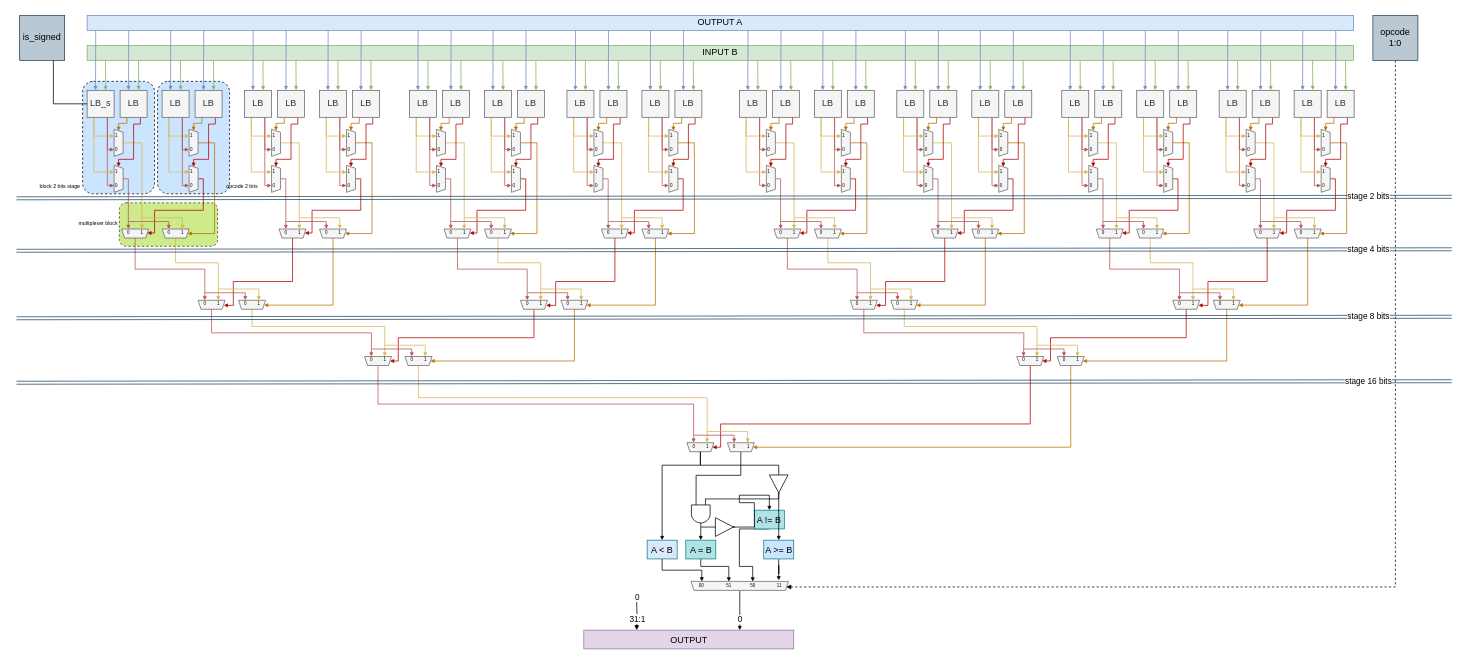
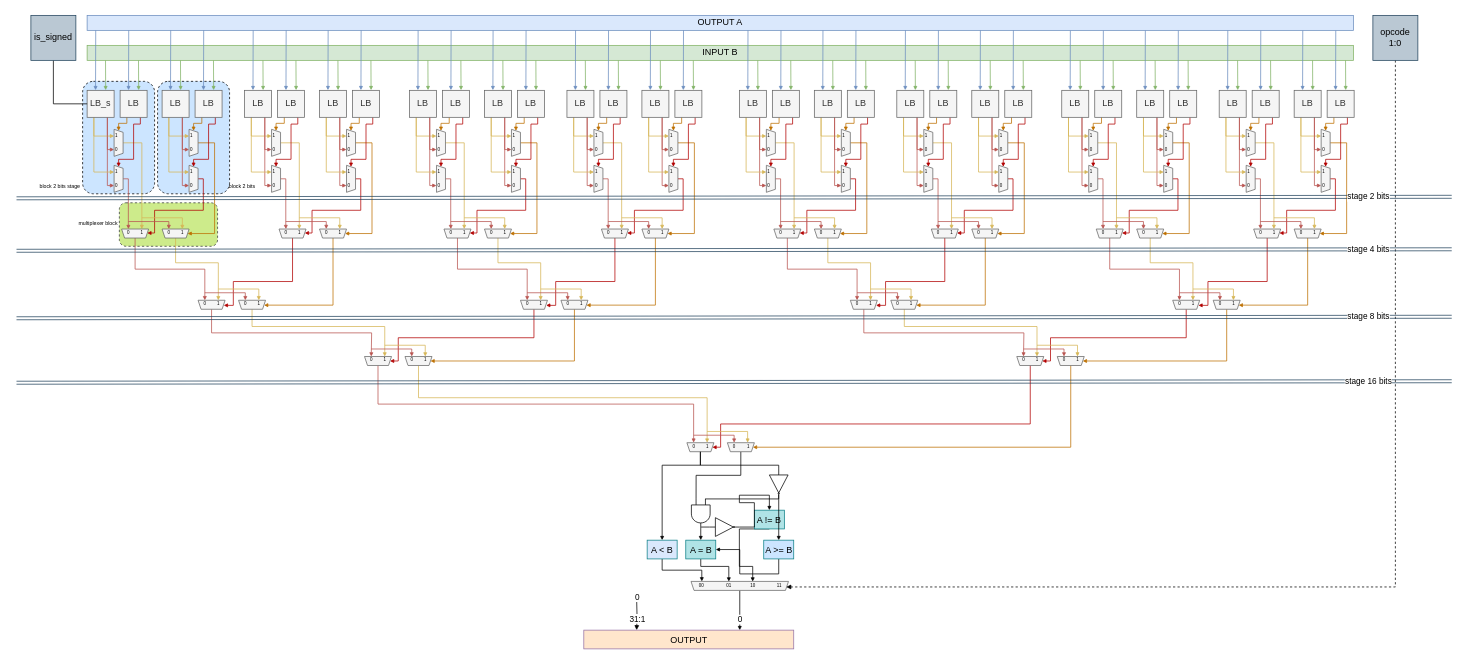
node "is_signed": moved (42, 38) -> (53, 38)
node "opcode 2 bits": label "opcode 2 bits" -> "block 2 bits"
edge "A >= B" -> "11": now "A >= B" -> "A = B"
node "51": label "51" -> "01"
node "50": label "50" -> "10"
node "OUTPUT": fillcolor #e1d5e7 -> #ffe6cc
